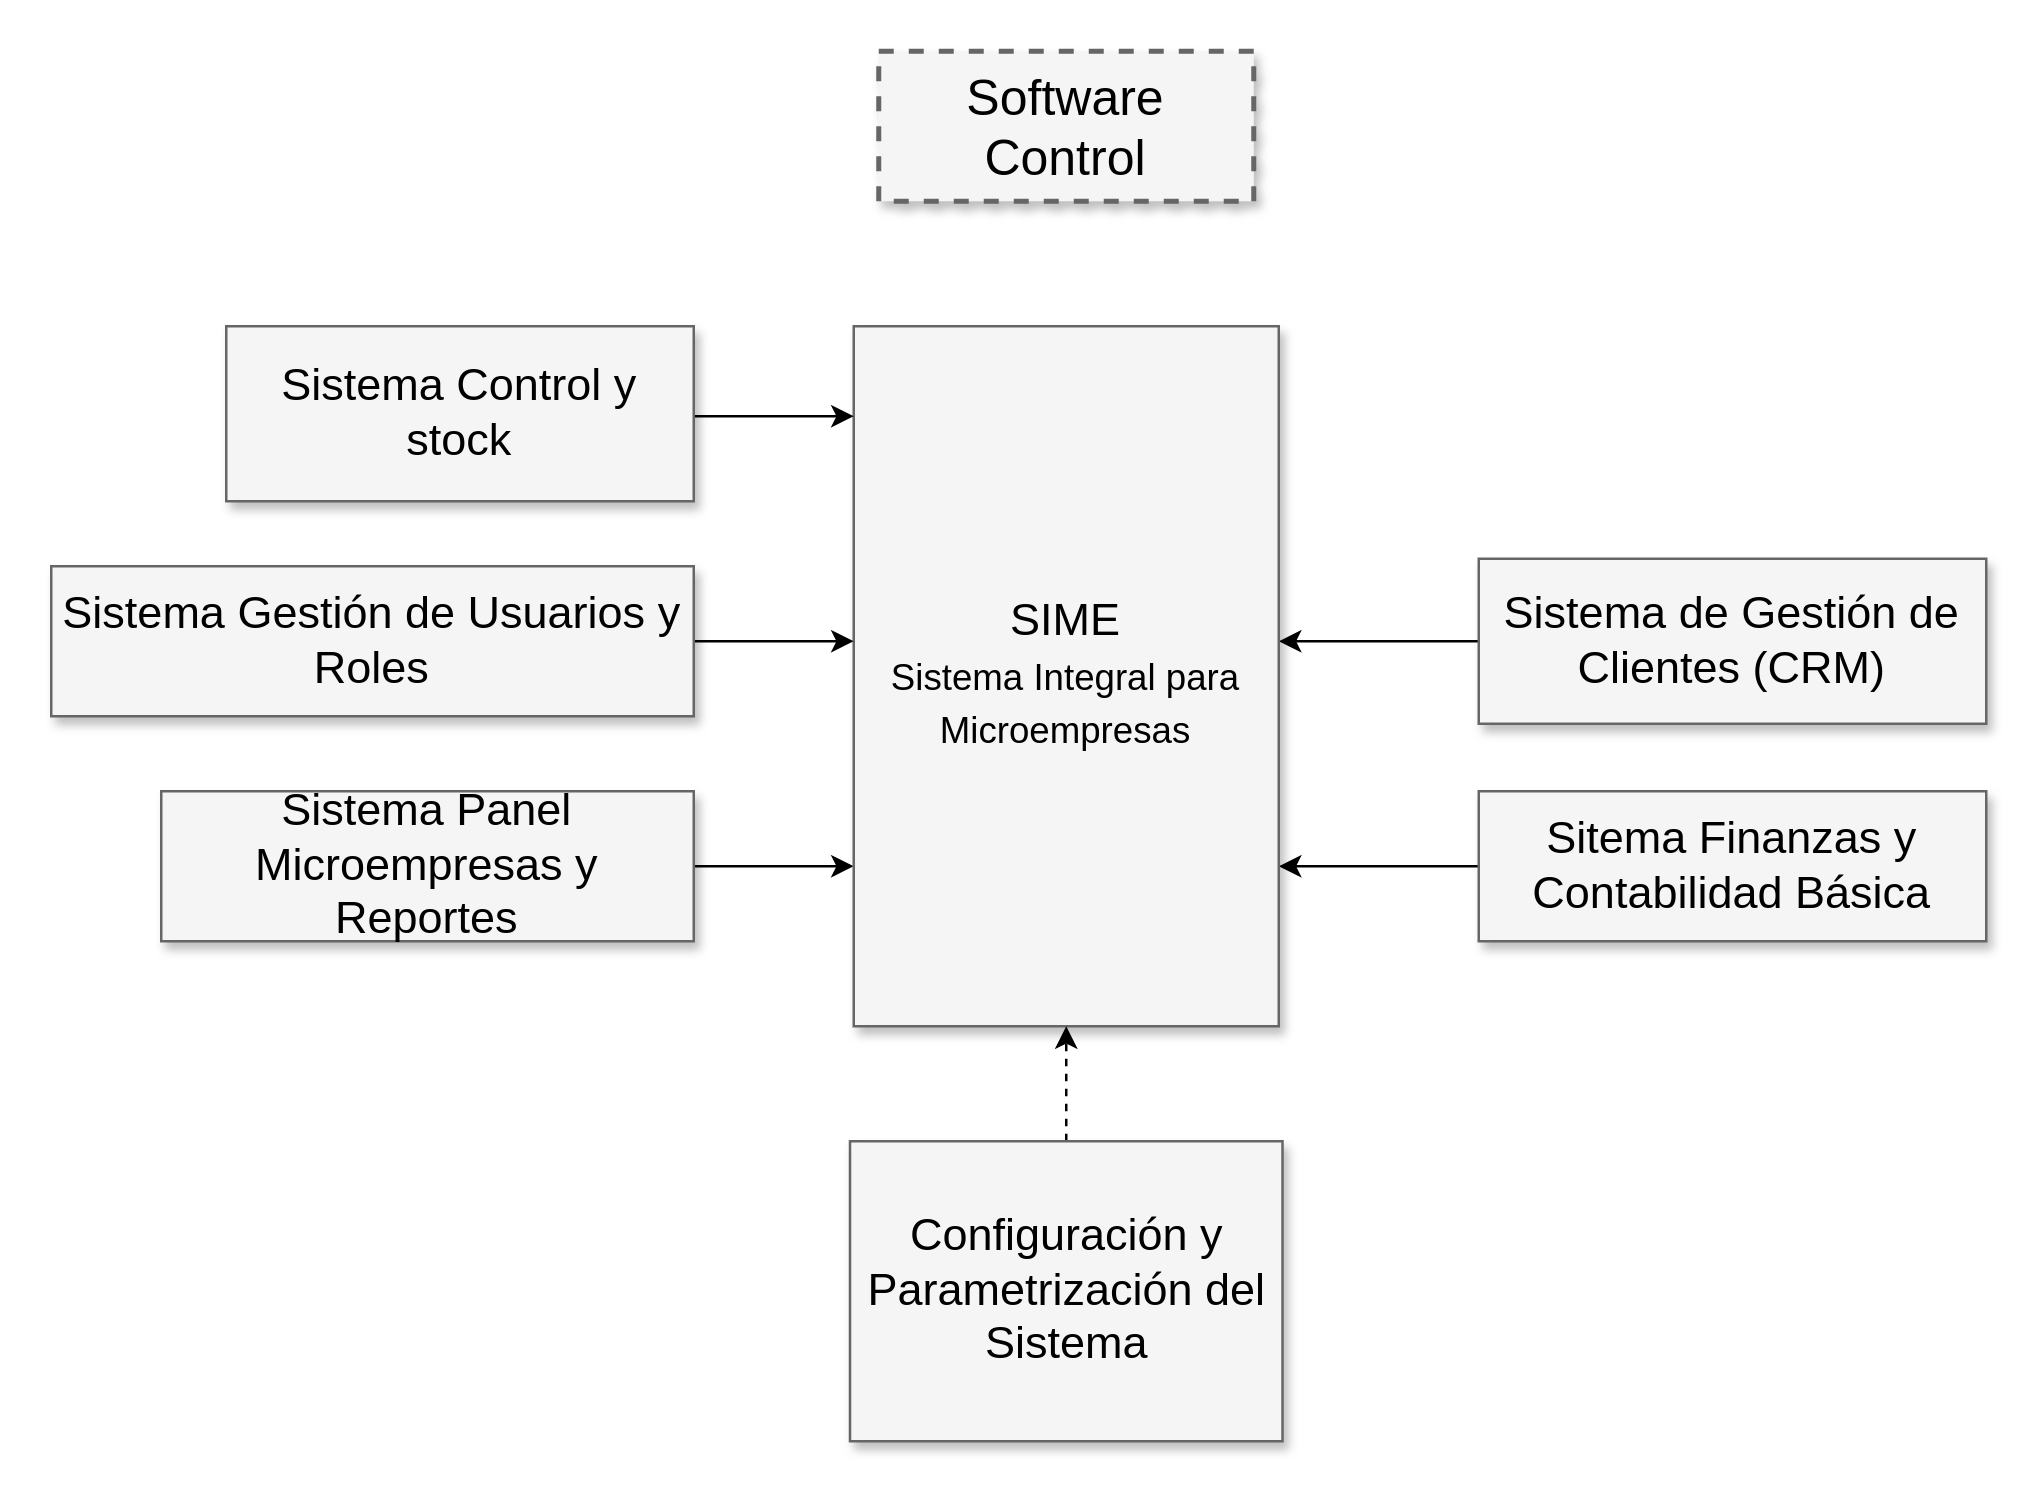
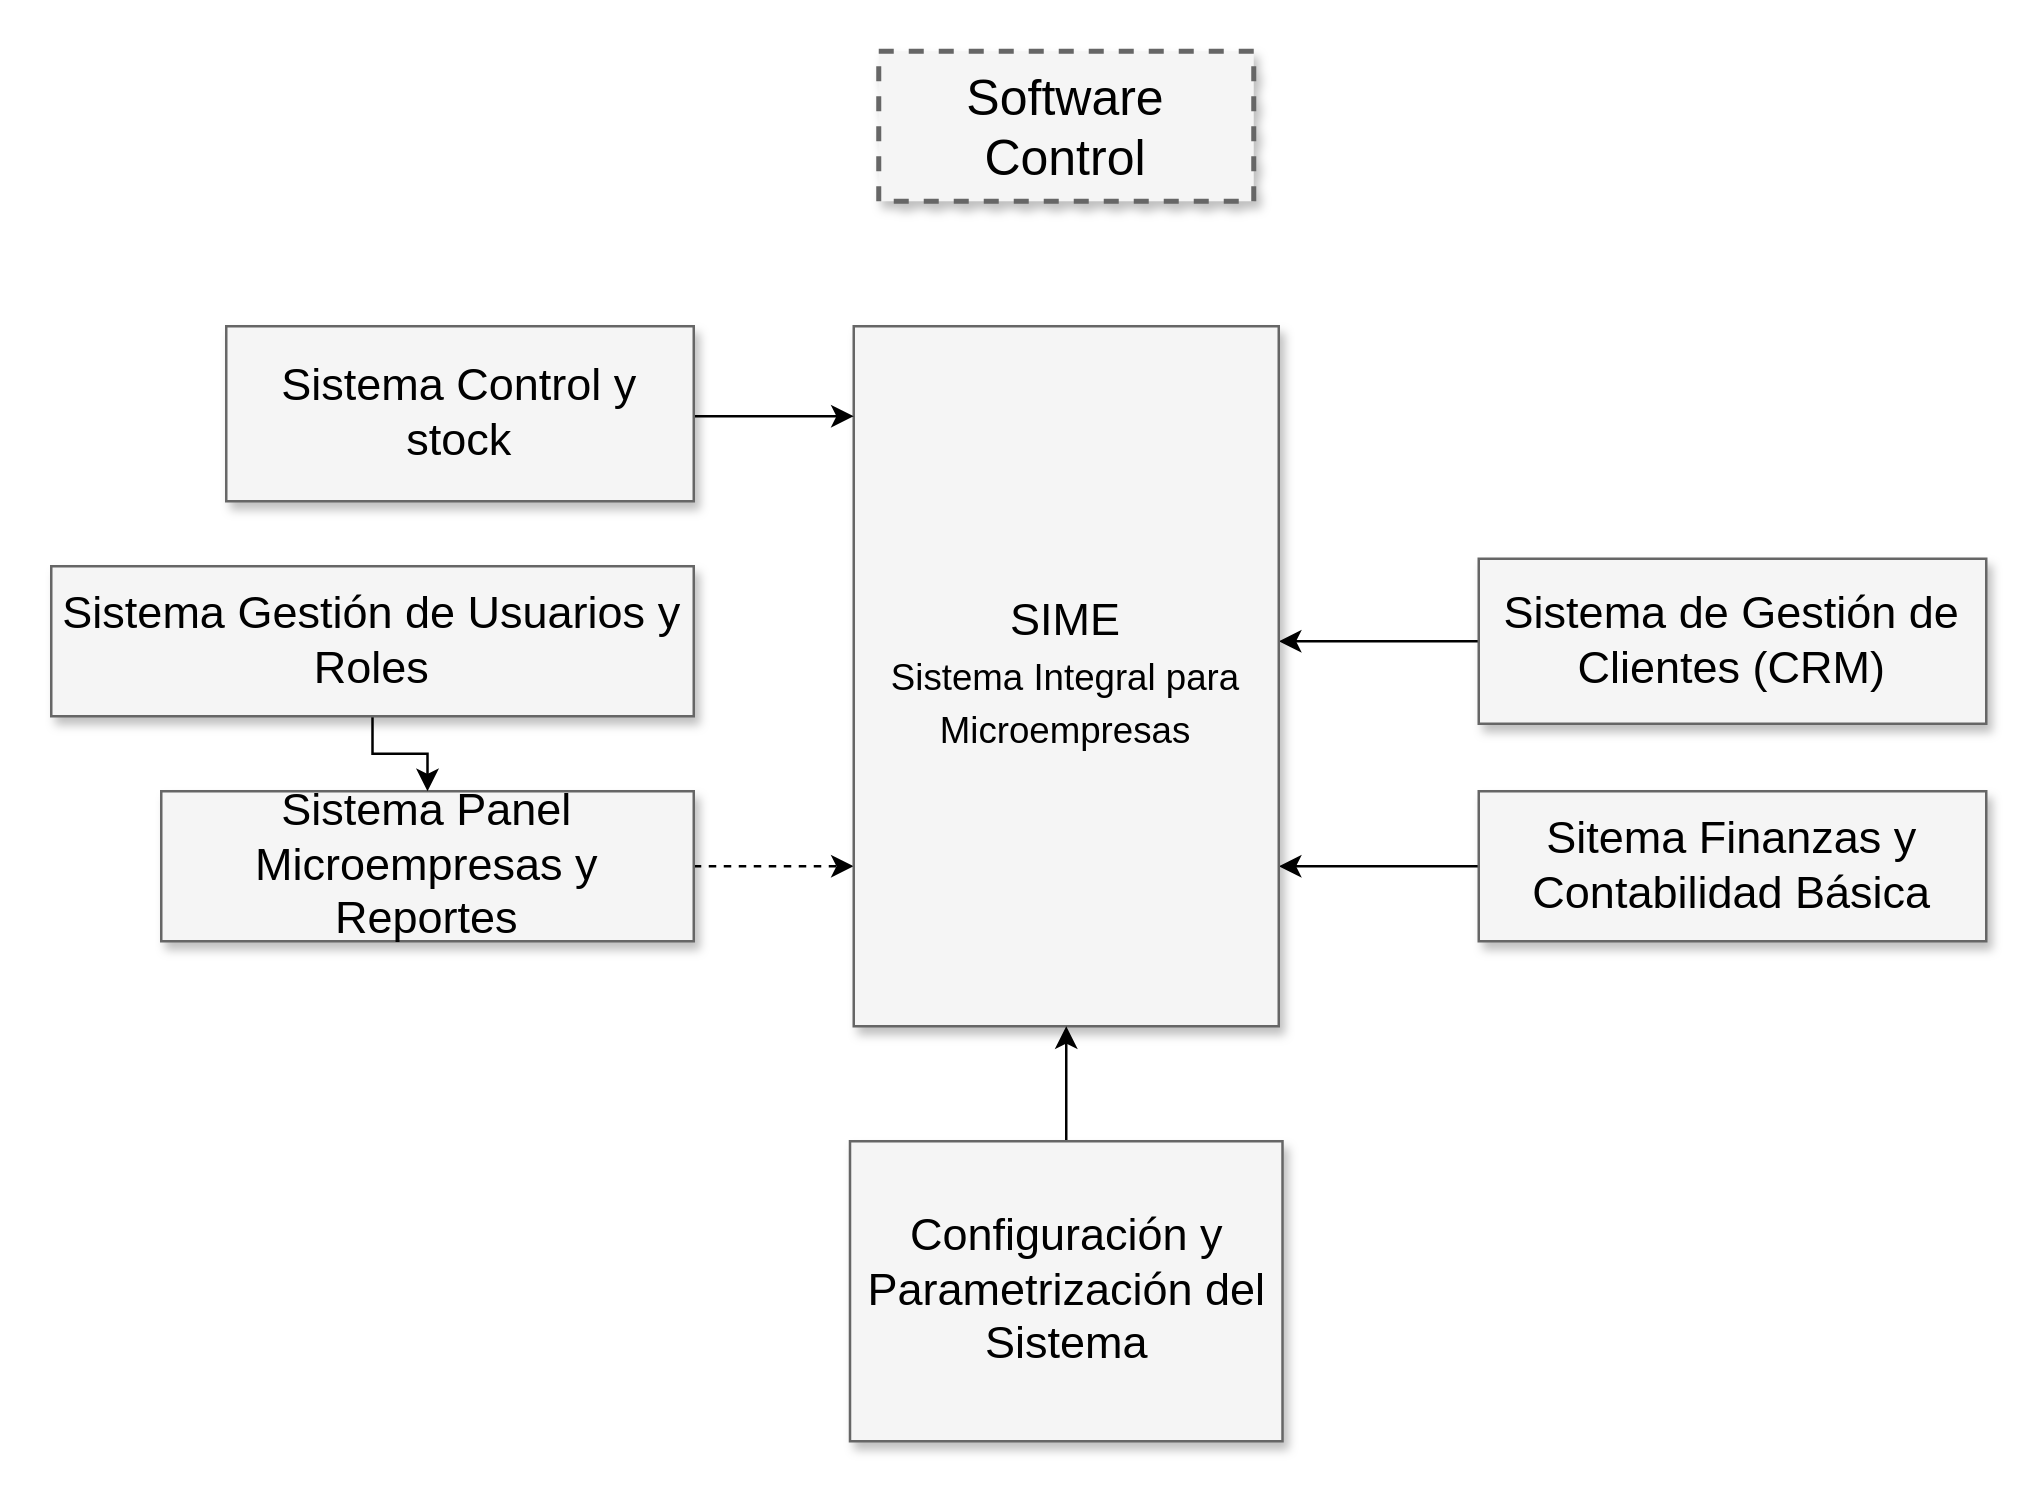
edge "Sistema Gestión de Usuarios y Roles" -> "SIME Sistema Integral para Microempresas": now "Sistema Gestión de Usuarios y Roles" -> "Sistema Panel Microempresas y Reportes"
edge "Sistema Panel Microempresas y Reportes" -> "SIME Sistema Integral para Microempresas": style solid -> dashed
edge "Configuración y Parametrización del Sistema" -> "SIME Sistema Integral para Microempresas": style dashed -> solid
